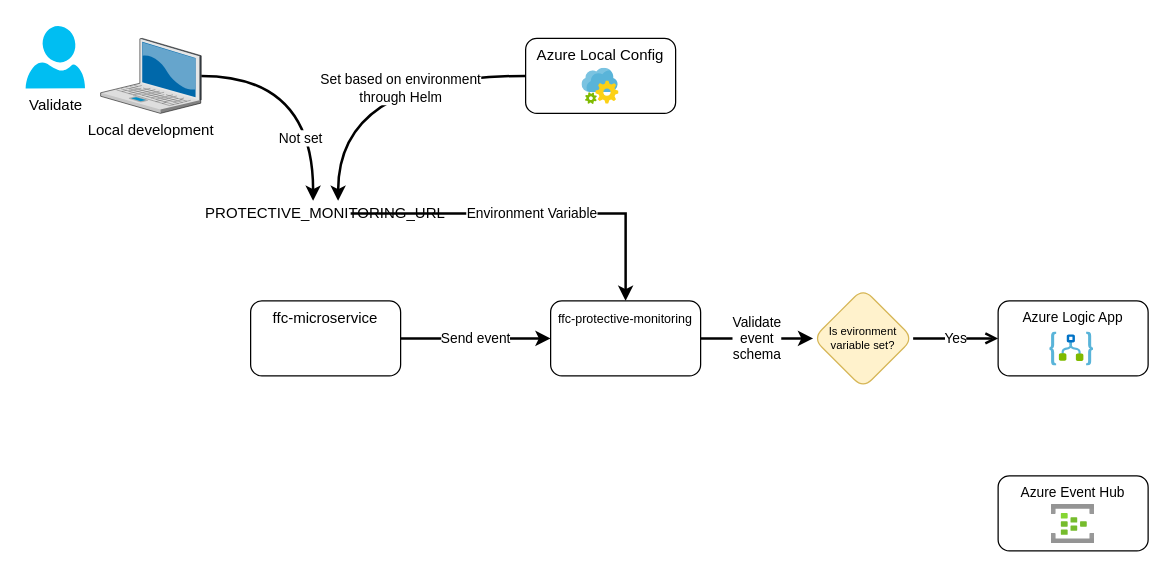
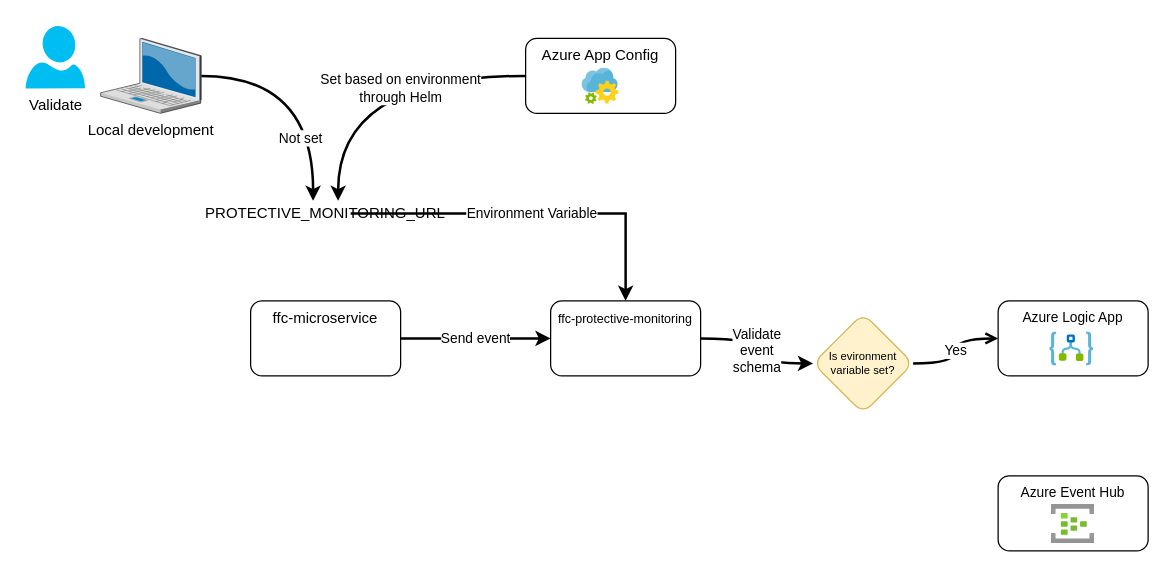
node "Azure Local Config": label "Azure Local Config" -> "Azure App Config"
node "Is evironment variable set?": moved (863, 338) -> (863, 363)
